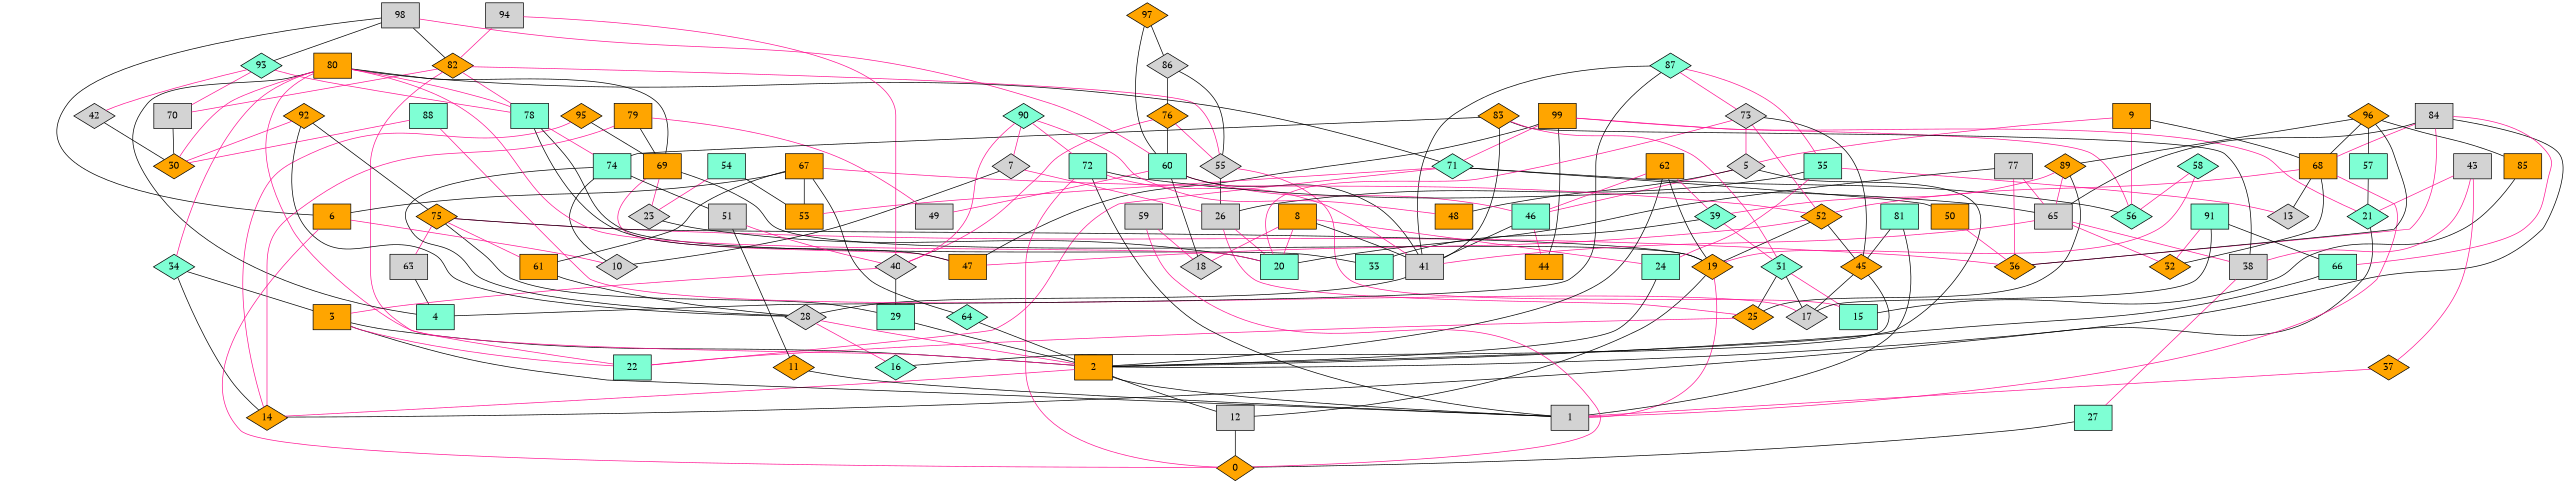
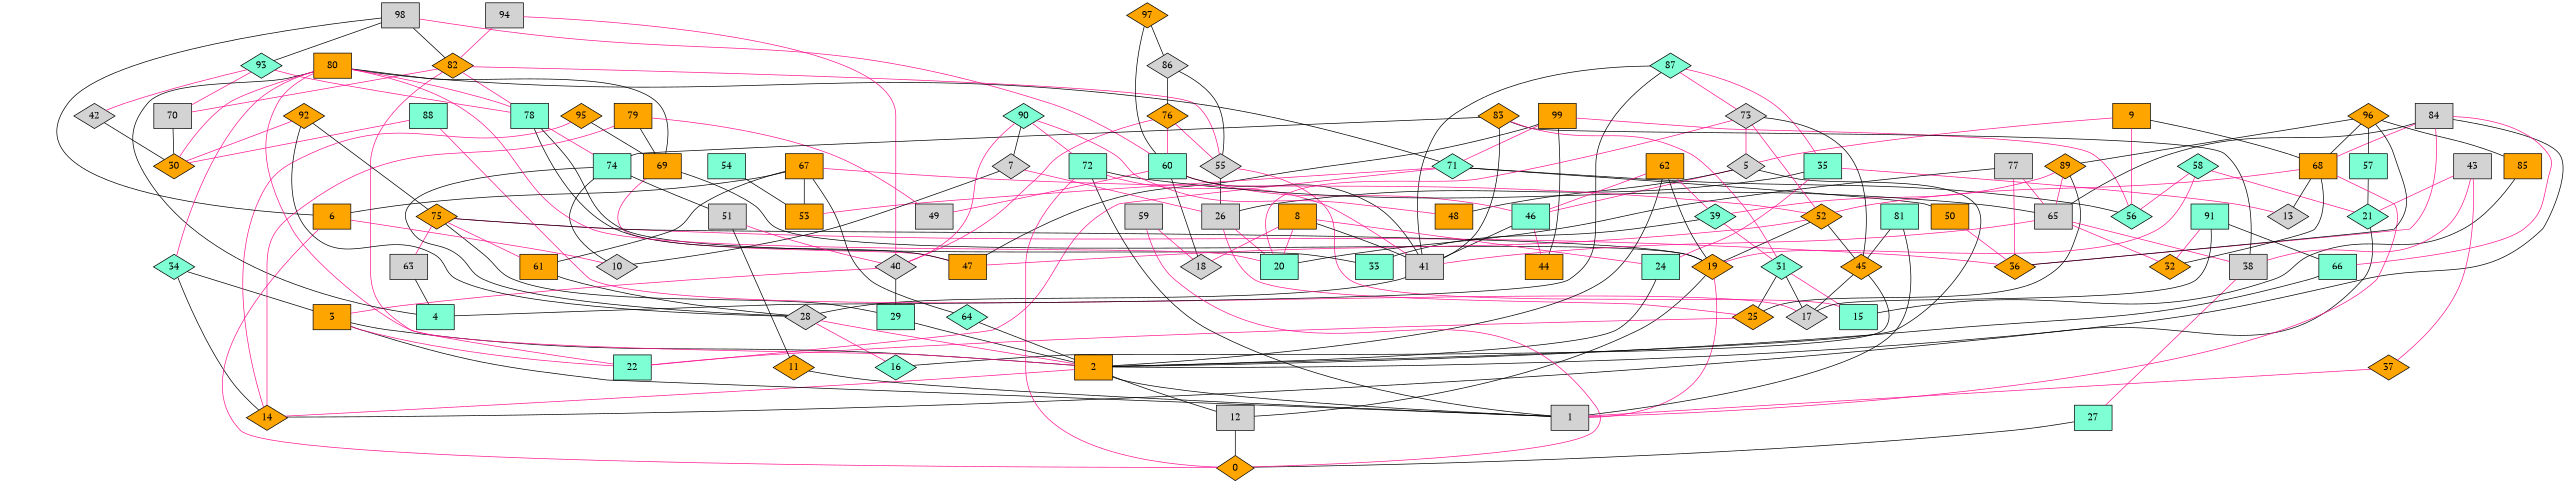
edge "99" -- "21": now "58" -- "21"
edge "90" -- "7": color deeppink -> black
edge "76" -- "60": color black -> deeppink
node "23": removed
